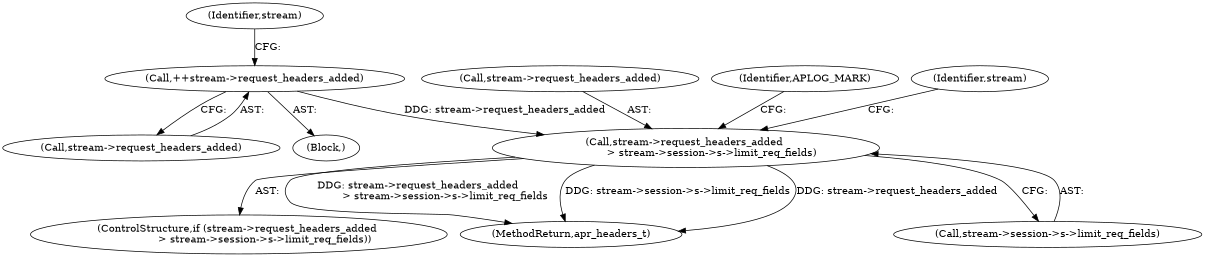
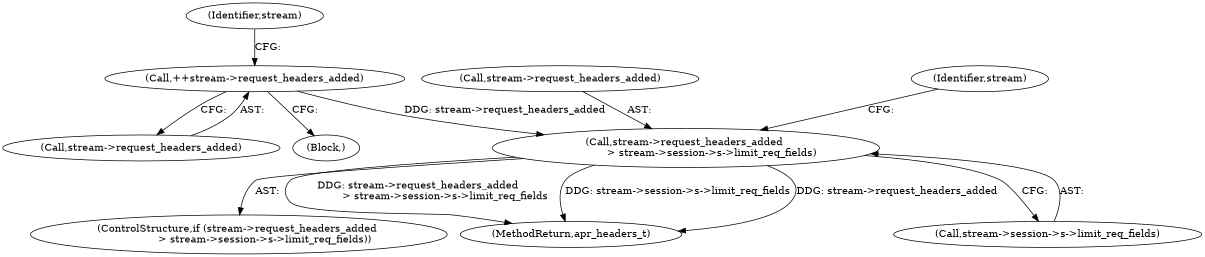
node "(Identifier,APLOG_MARK)": removed
edge "(Call,++stream->request_headers_added)" -> "(Block,)": label "AST: " -> "CFG: "
